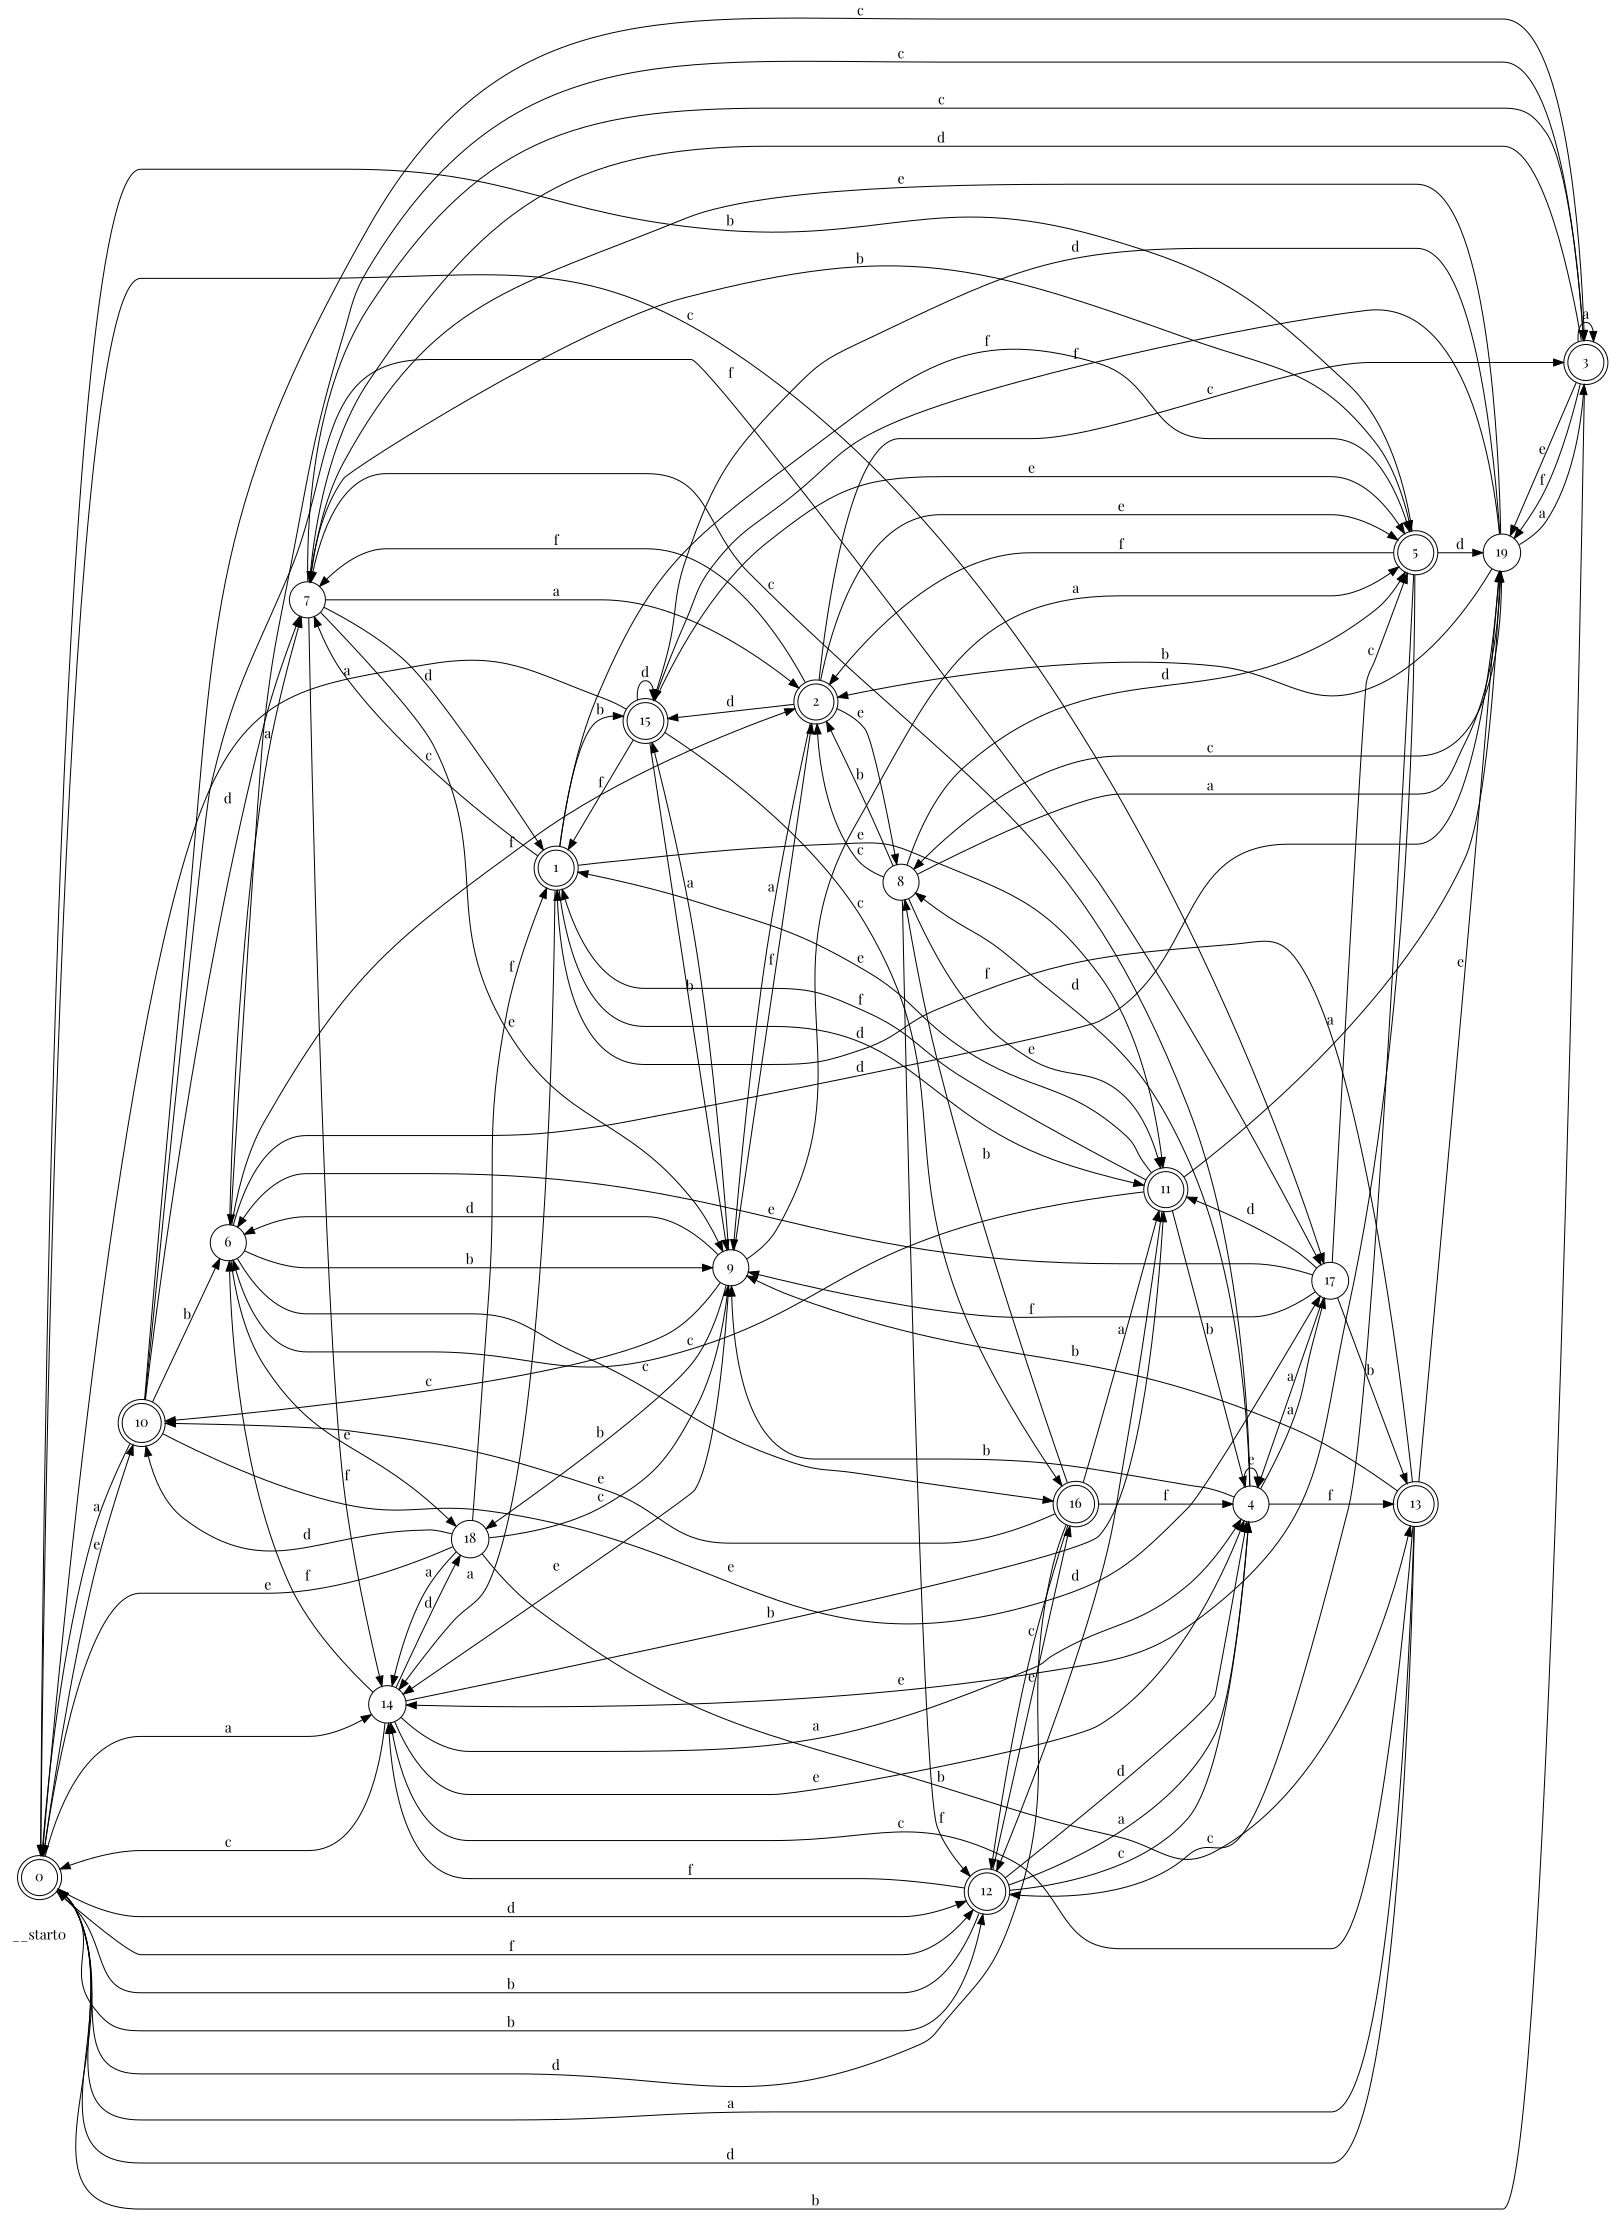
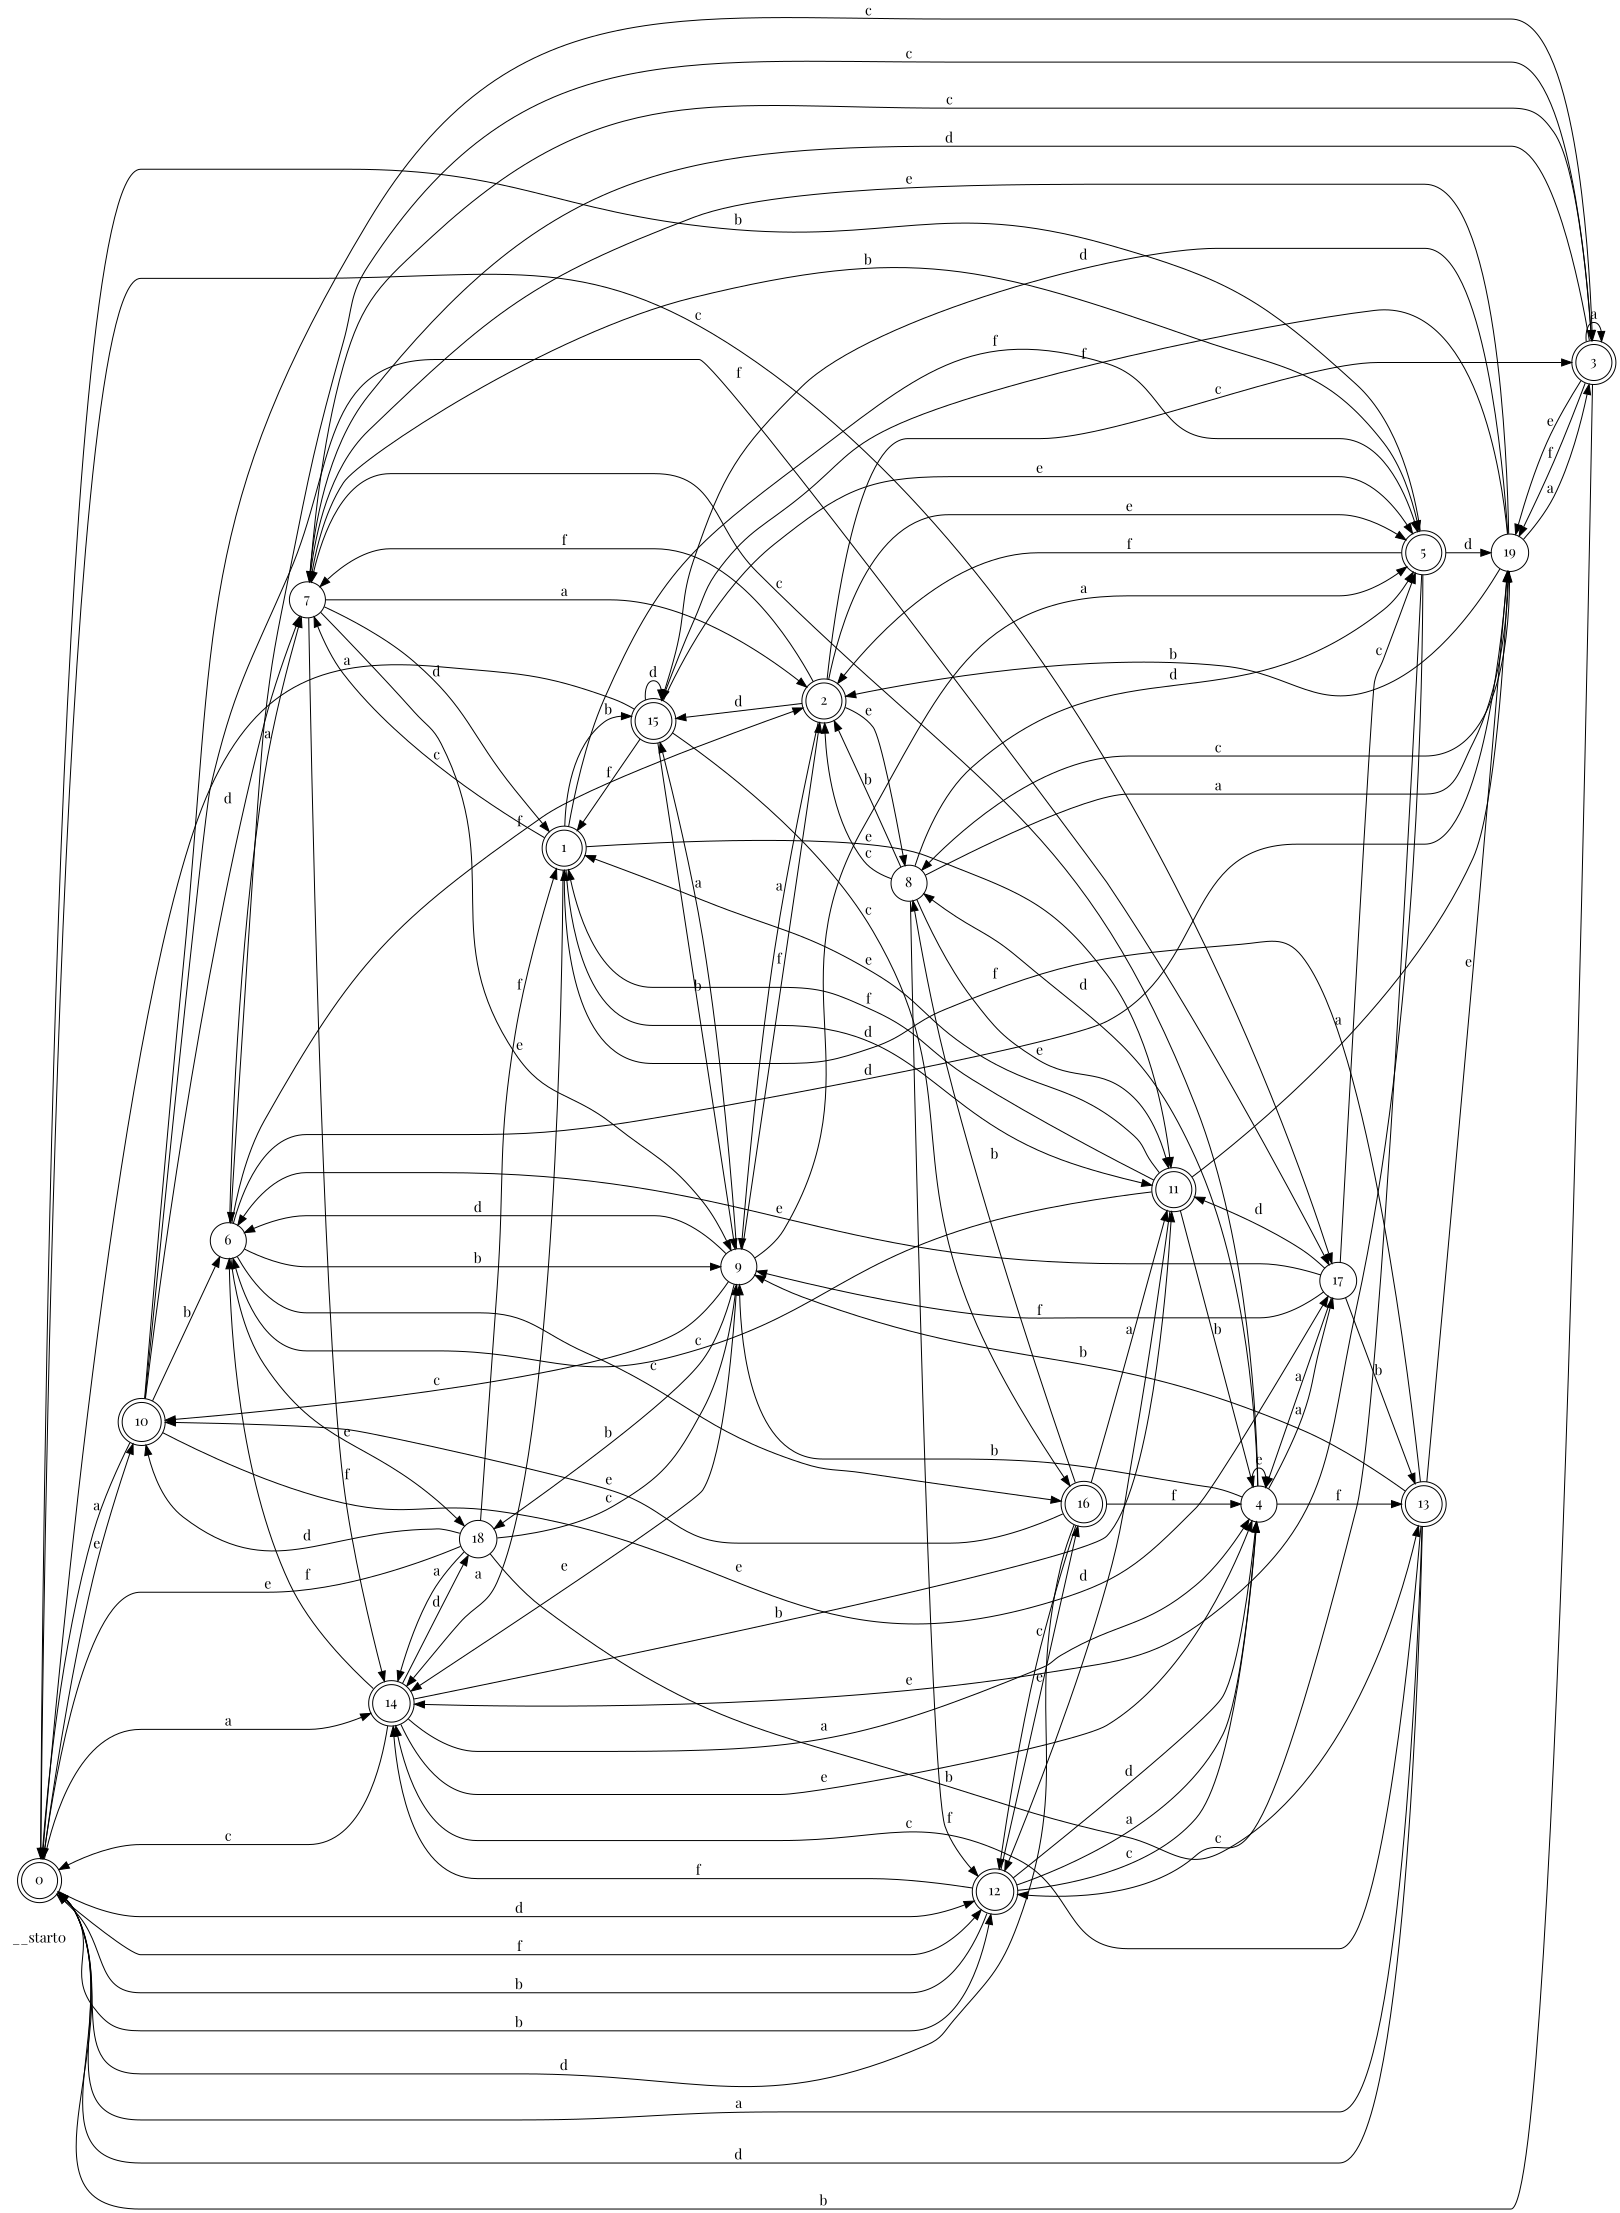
node "14": shape circle -> doublecircle
